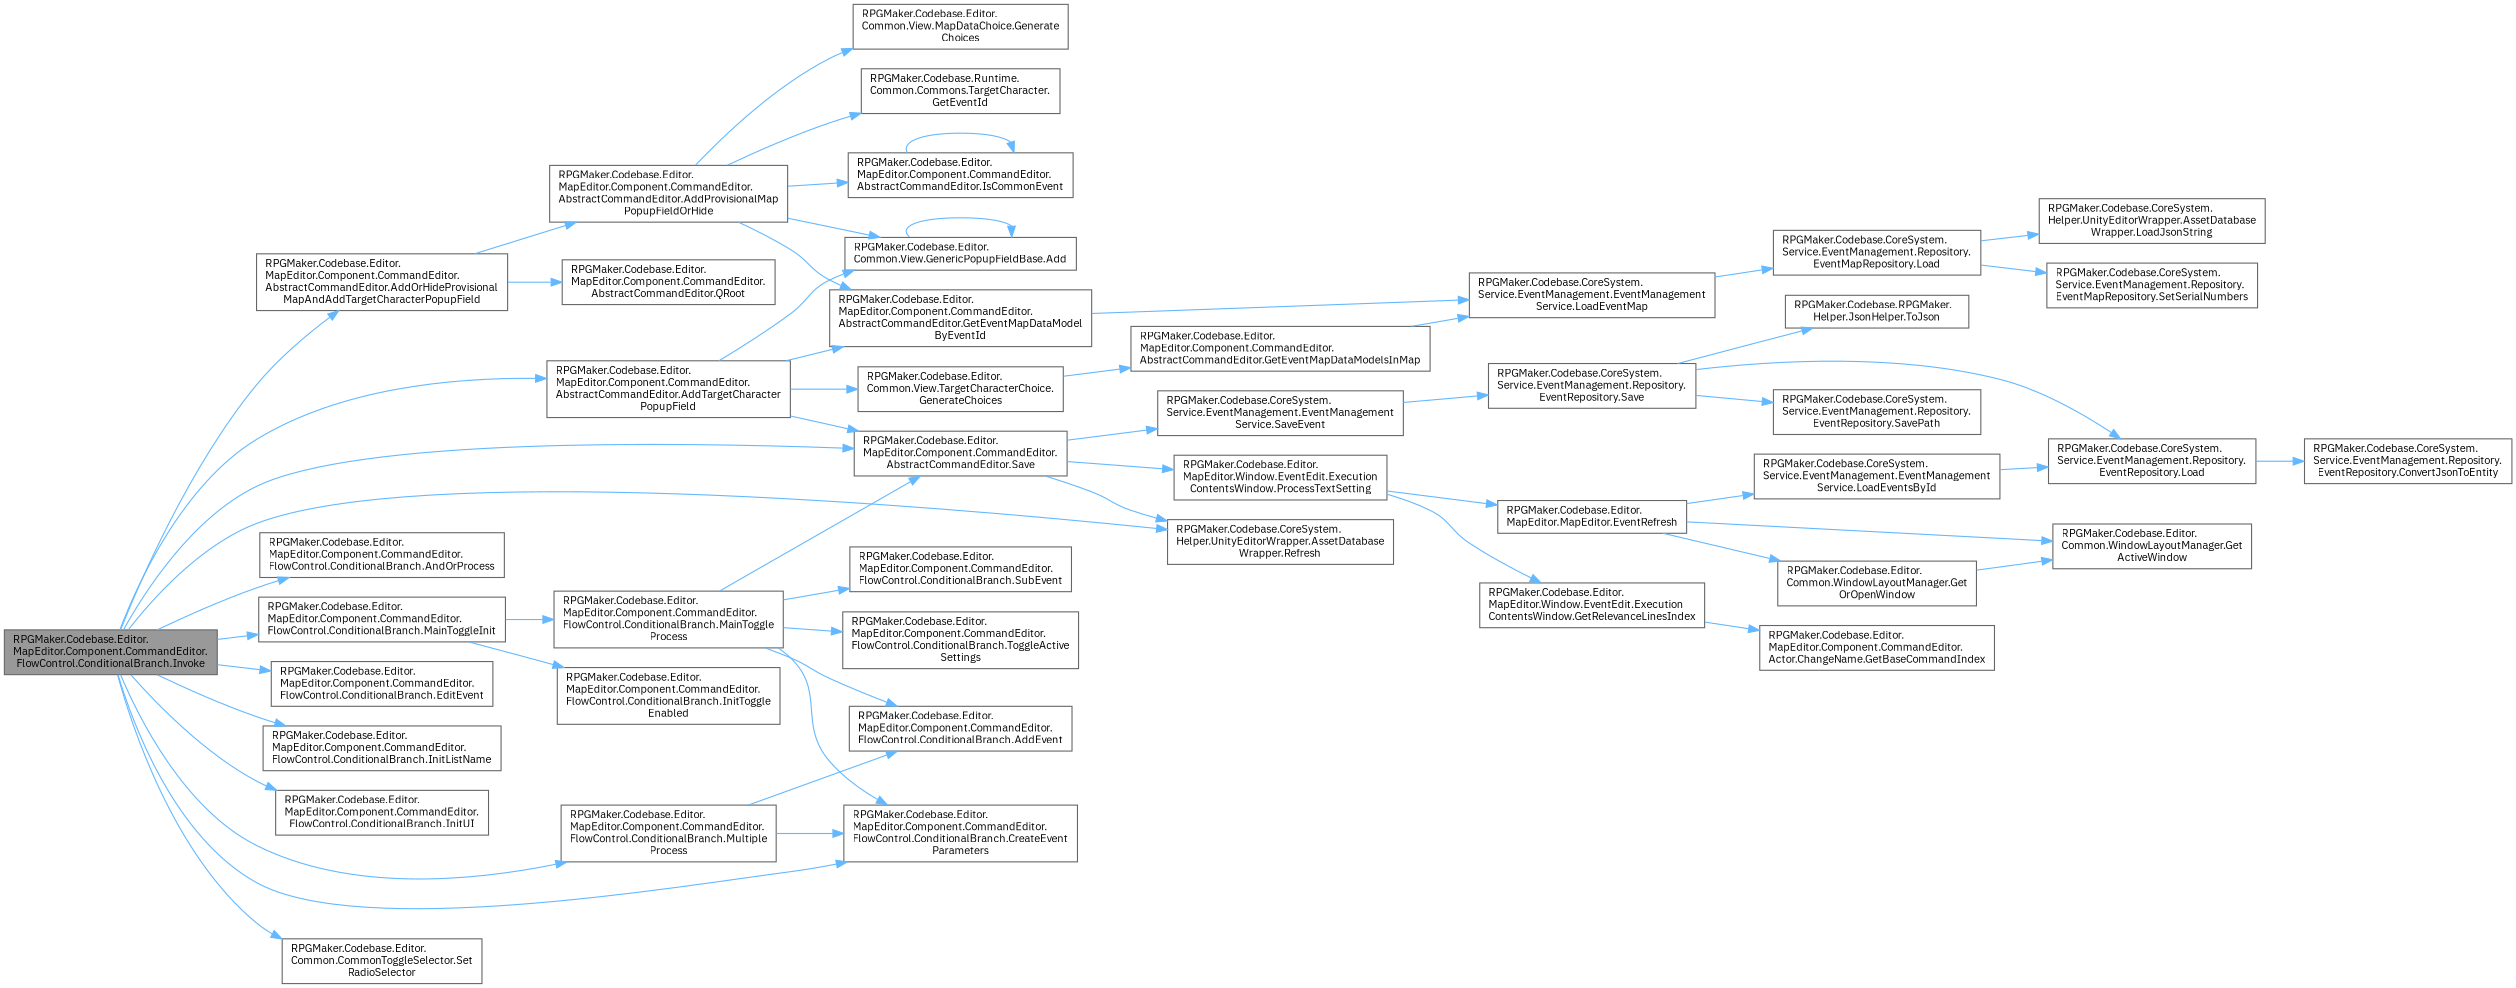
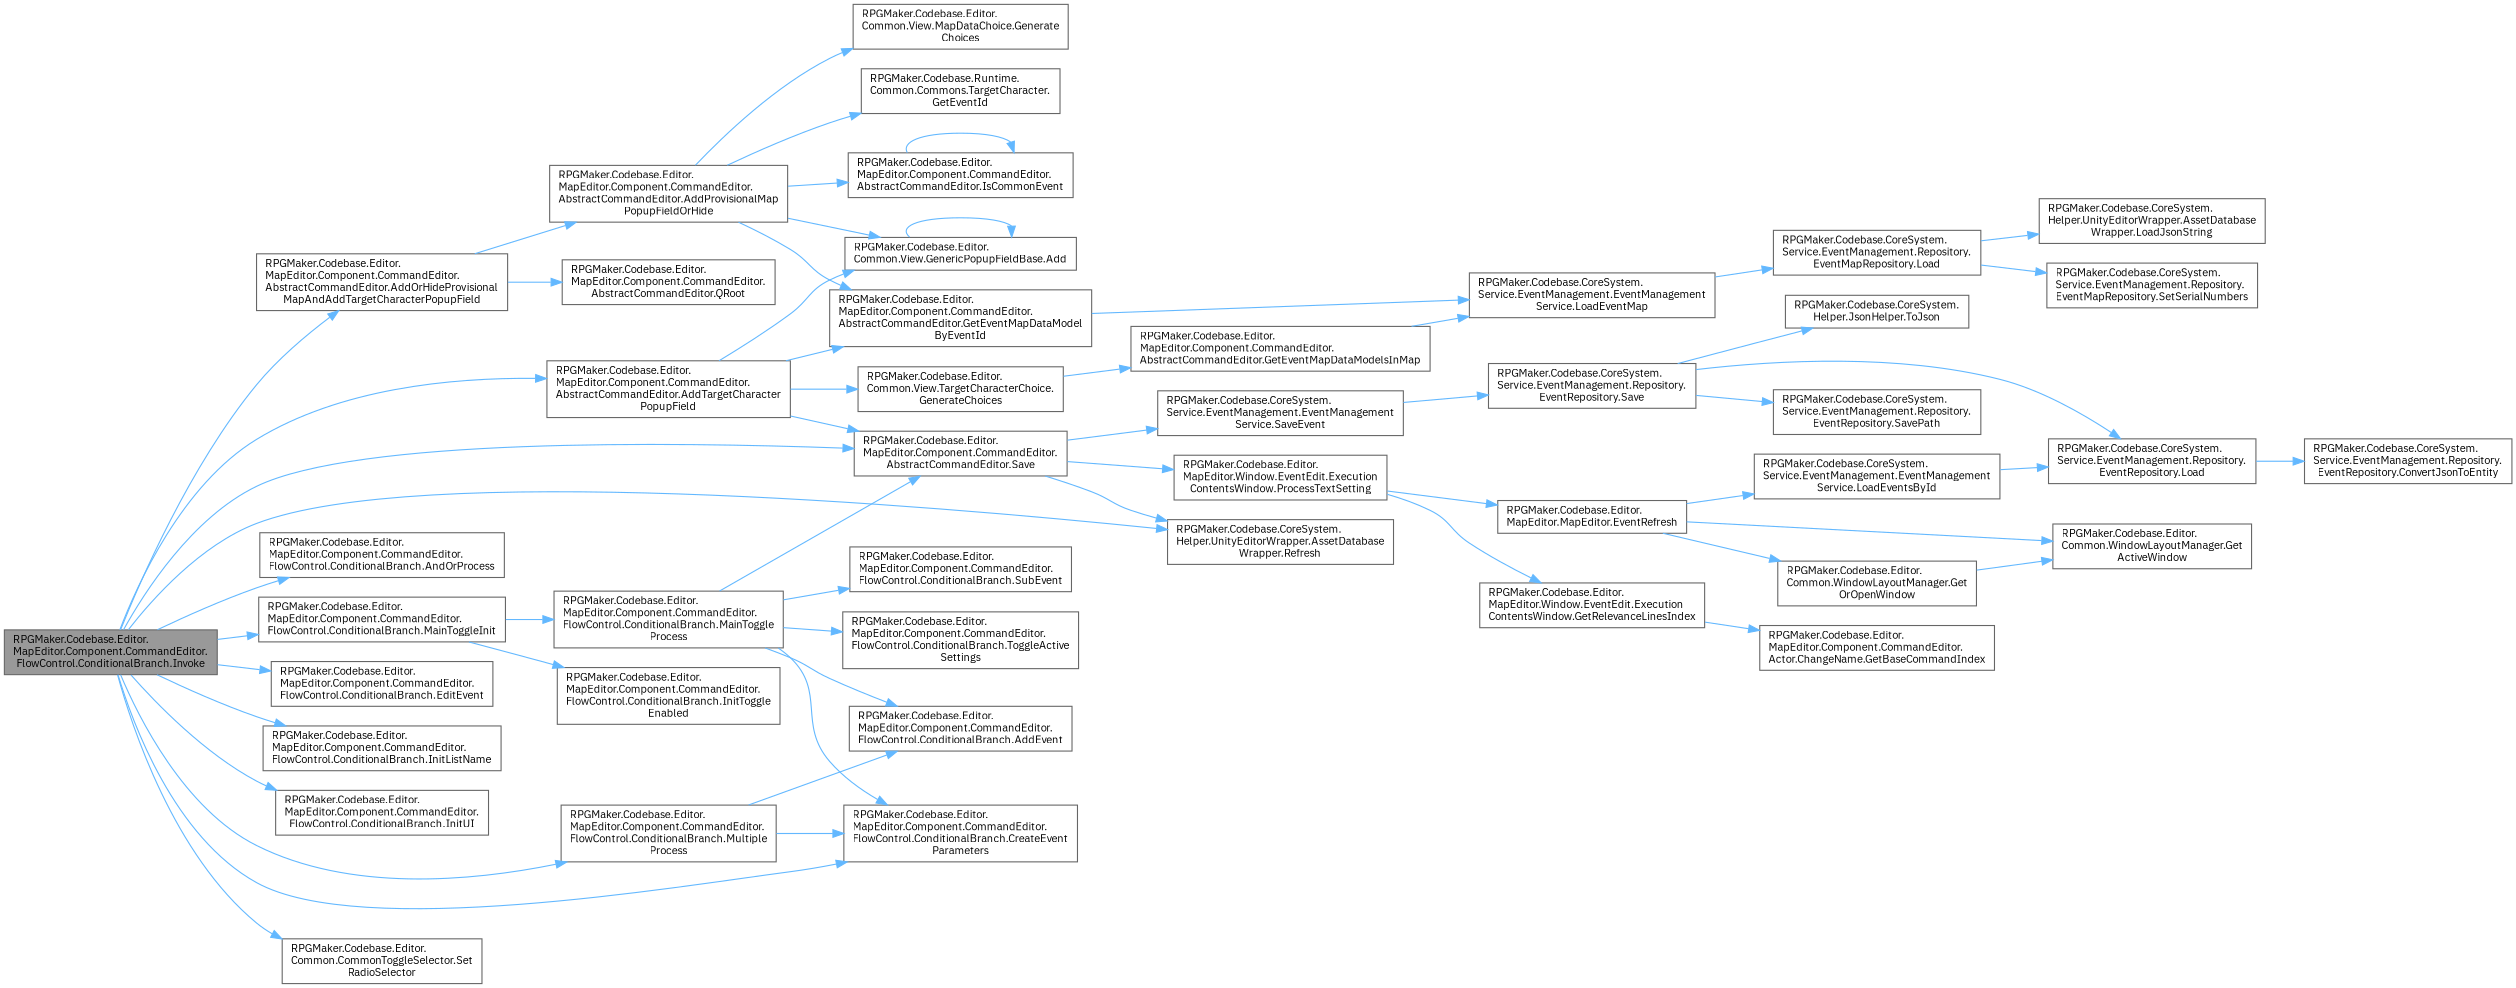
node "RPGMaker.Codebase.RPGMaker. Helper.JsonHelper.ToJson": label "RPGMaker.Codebase.RPGMaker. Helper.JsonHelper.ToJson" -> "RPGMaker.Codebase.CoreSystem. Helper.JsonHelper.ToJson"
